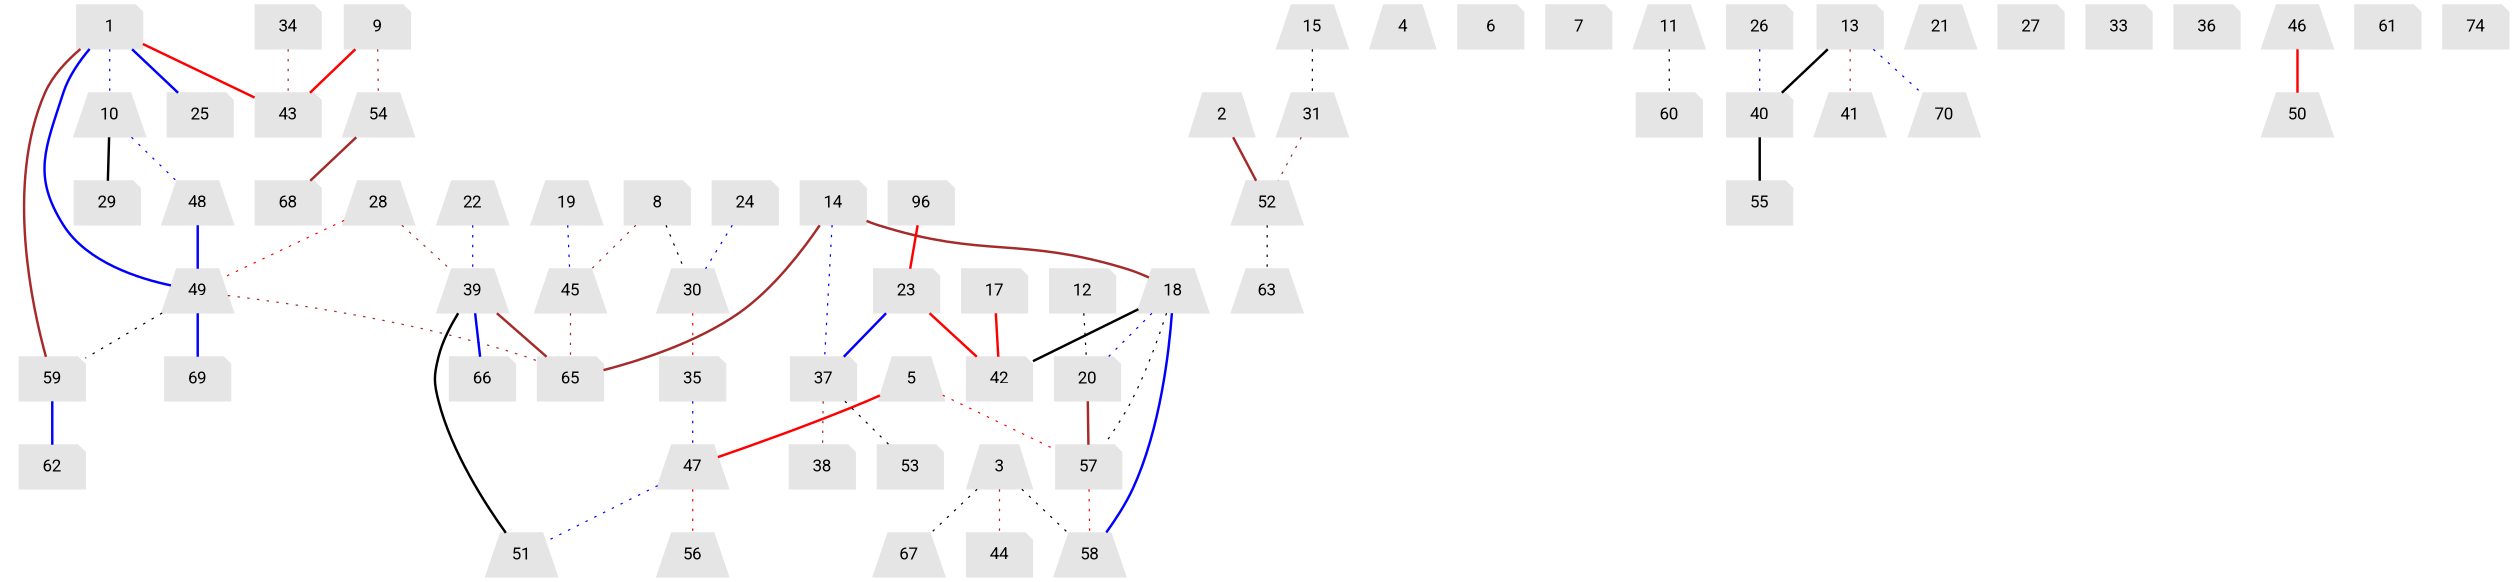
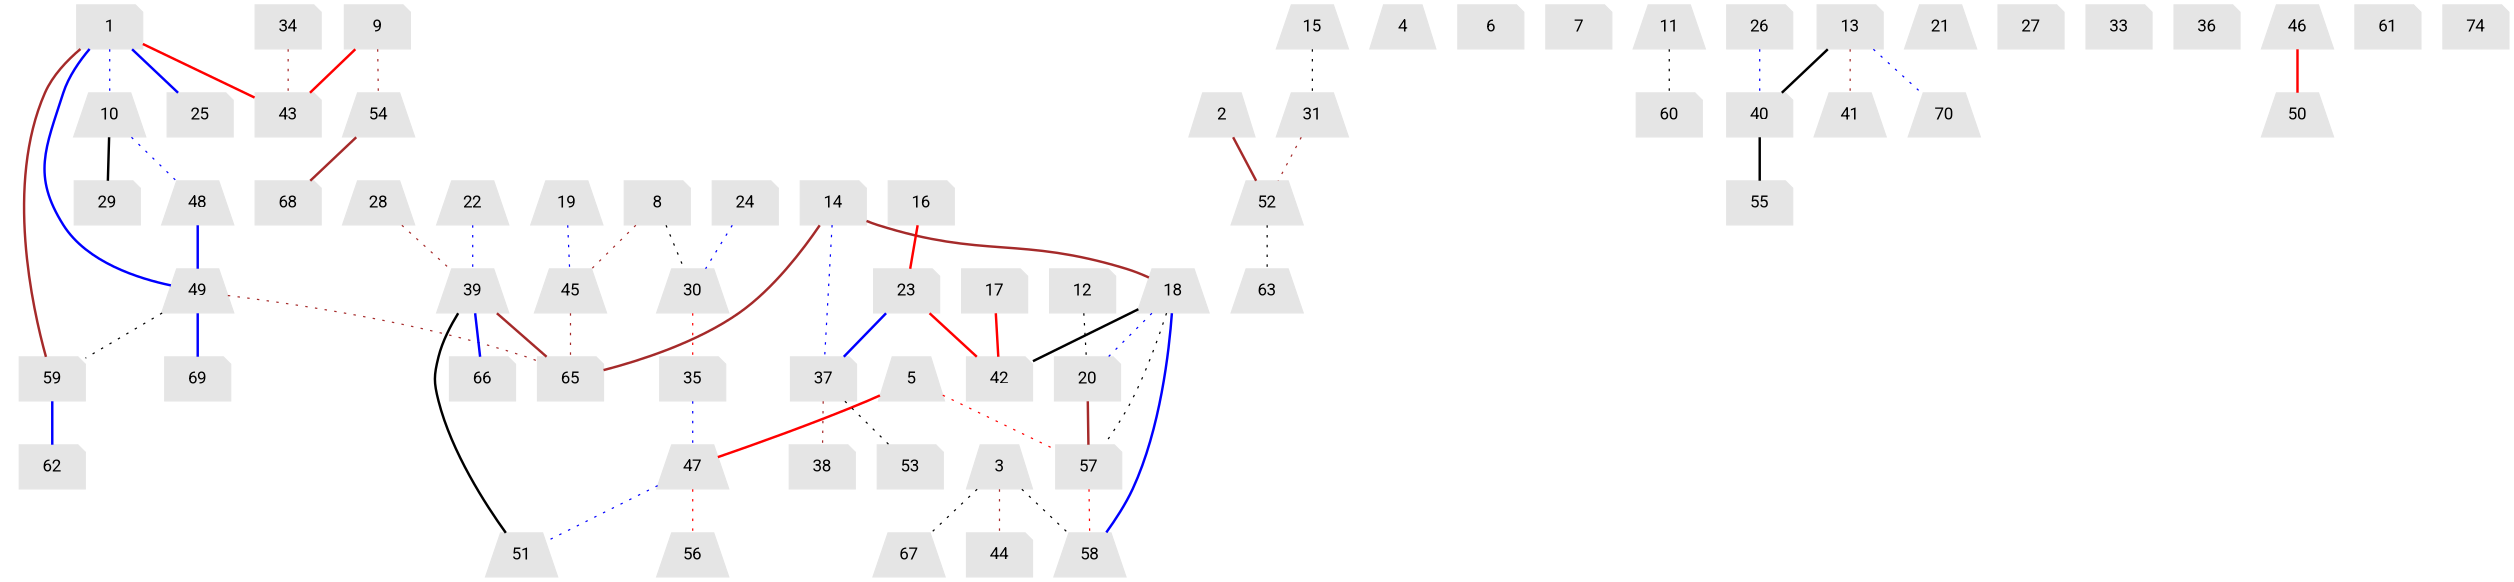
node "96": label "96" -> "16"
edge "28" -- "49": removed
